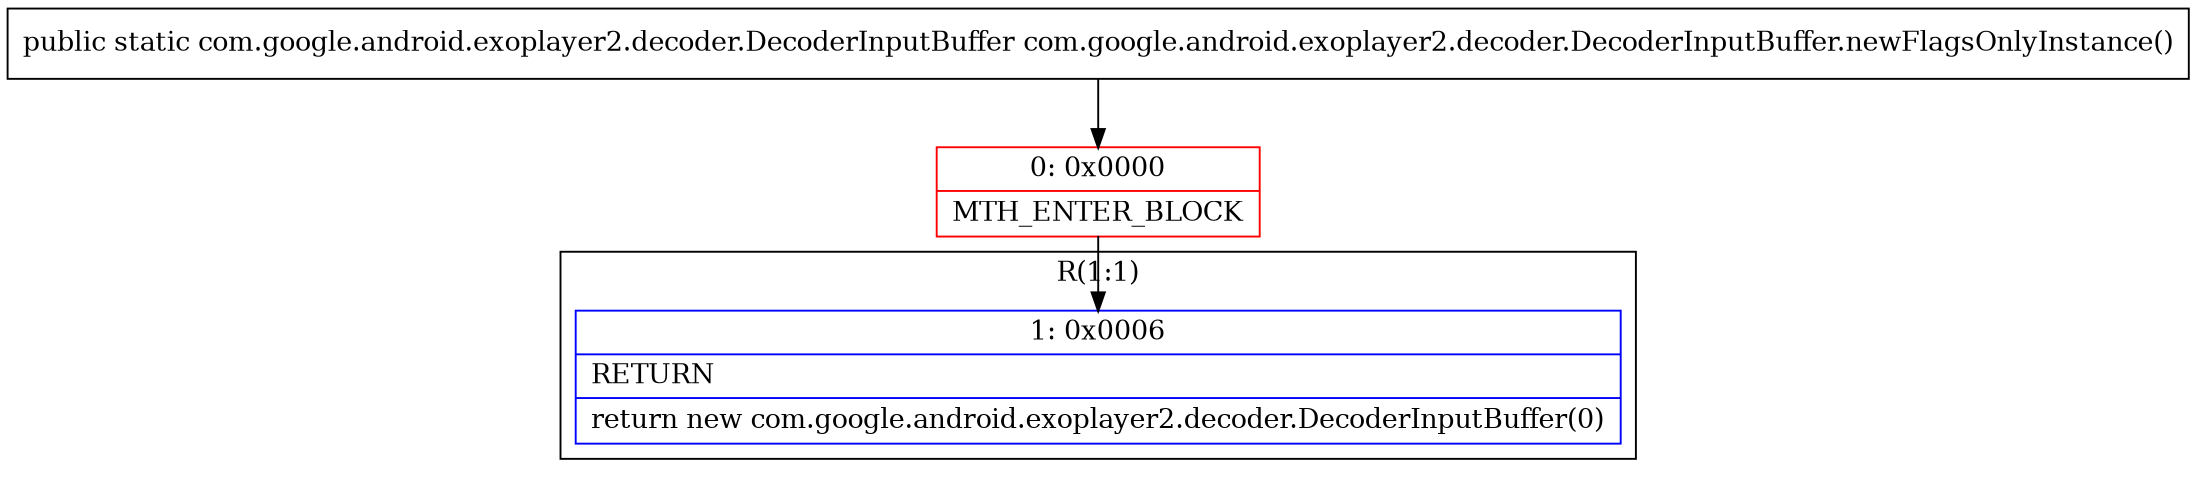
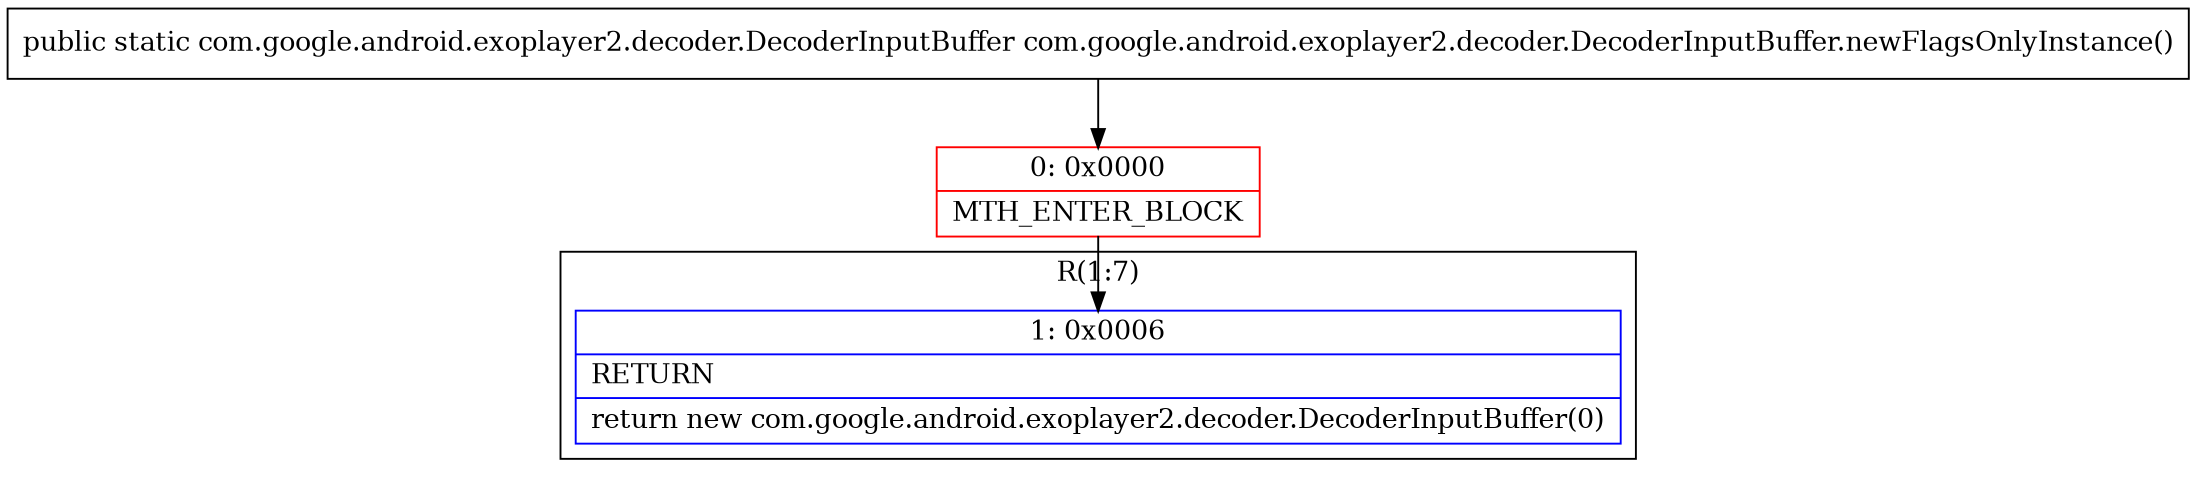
cluster "R(1:1)": label "R(1:1)" -> "R(1:7)"
